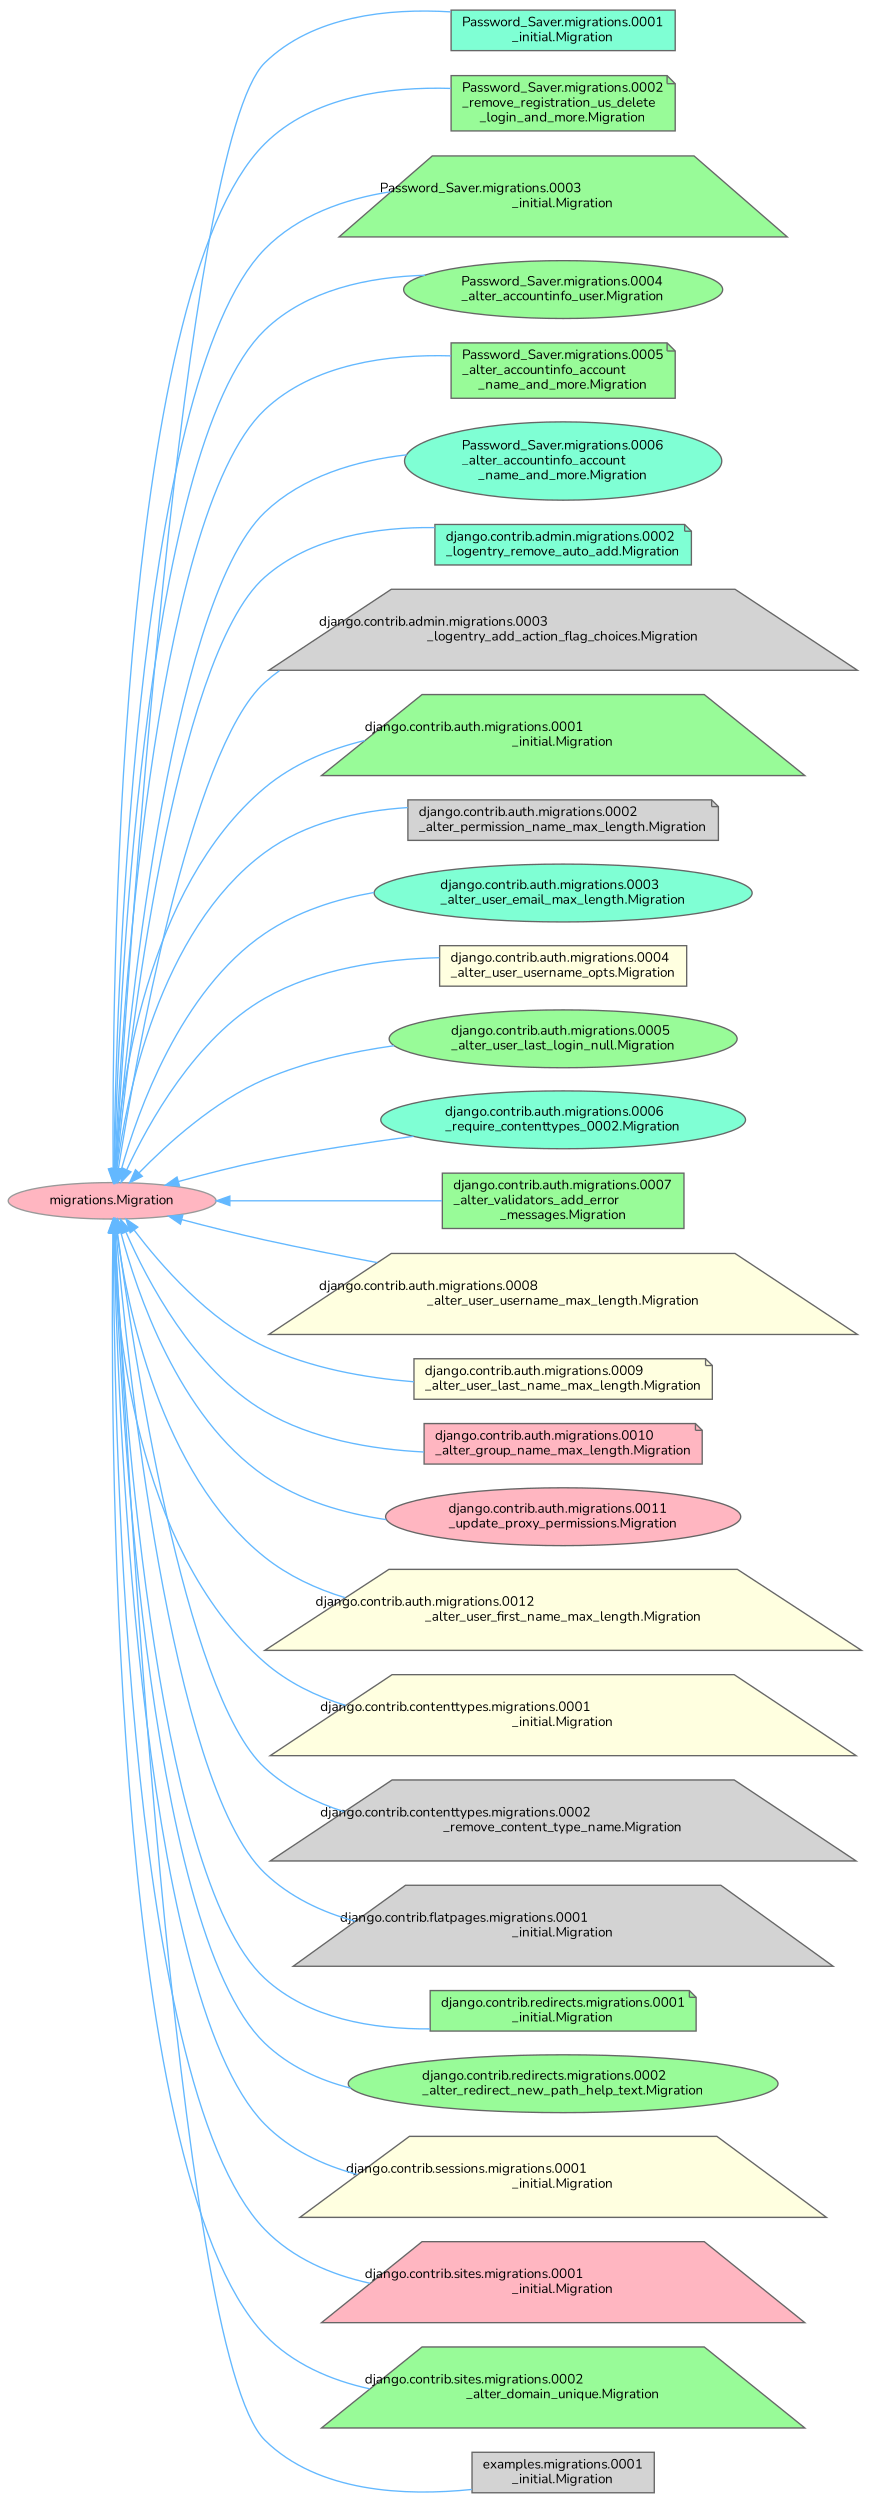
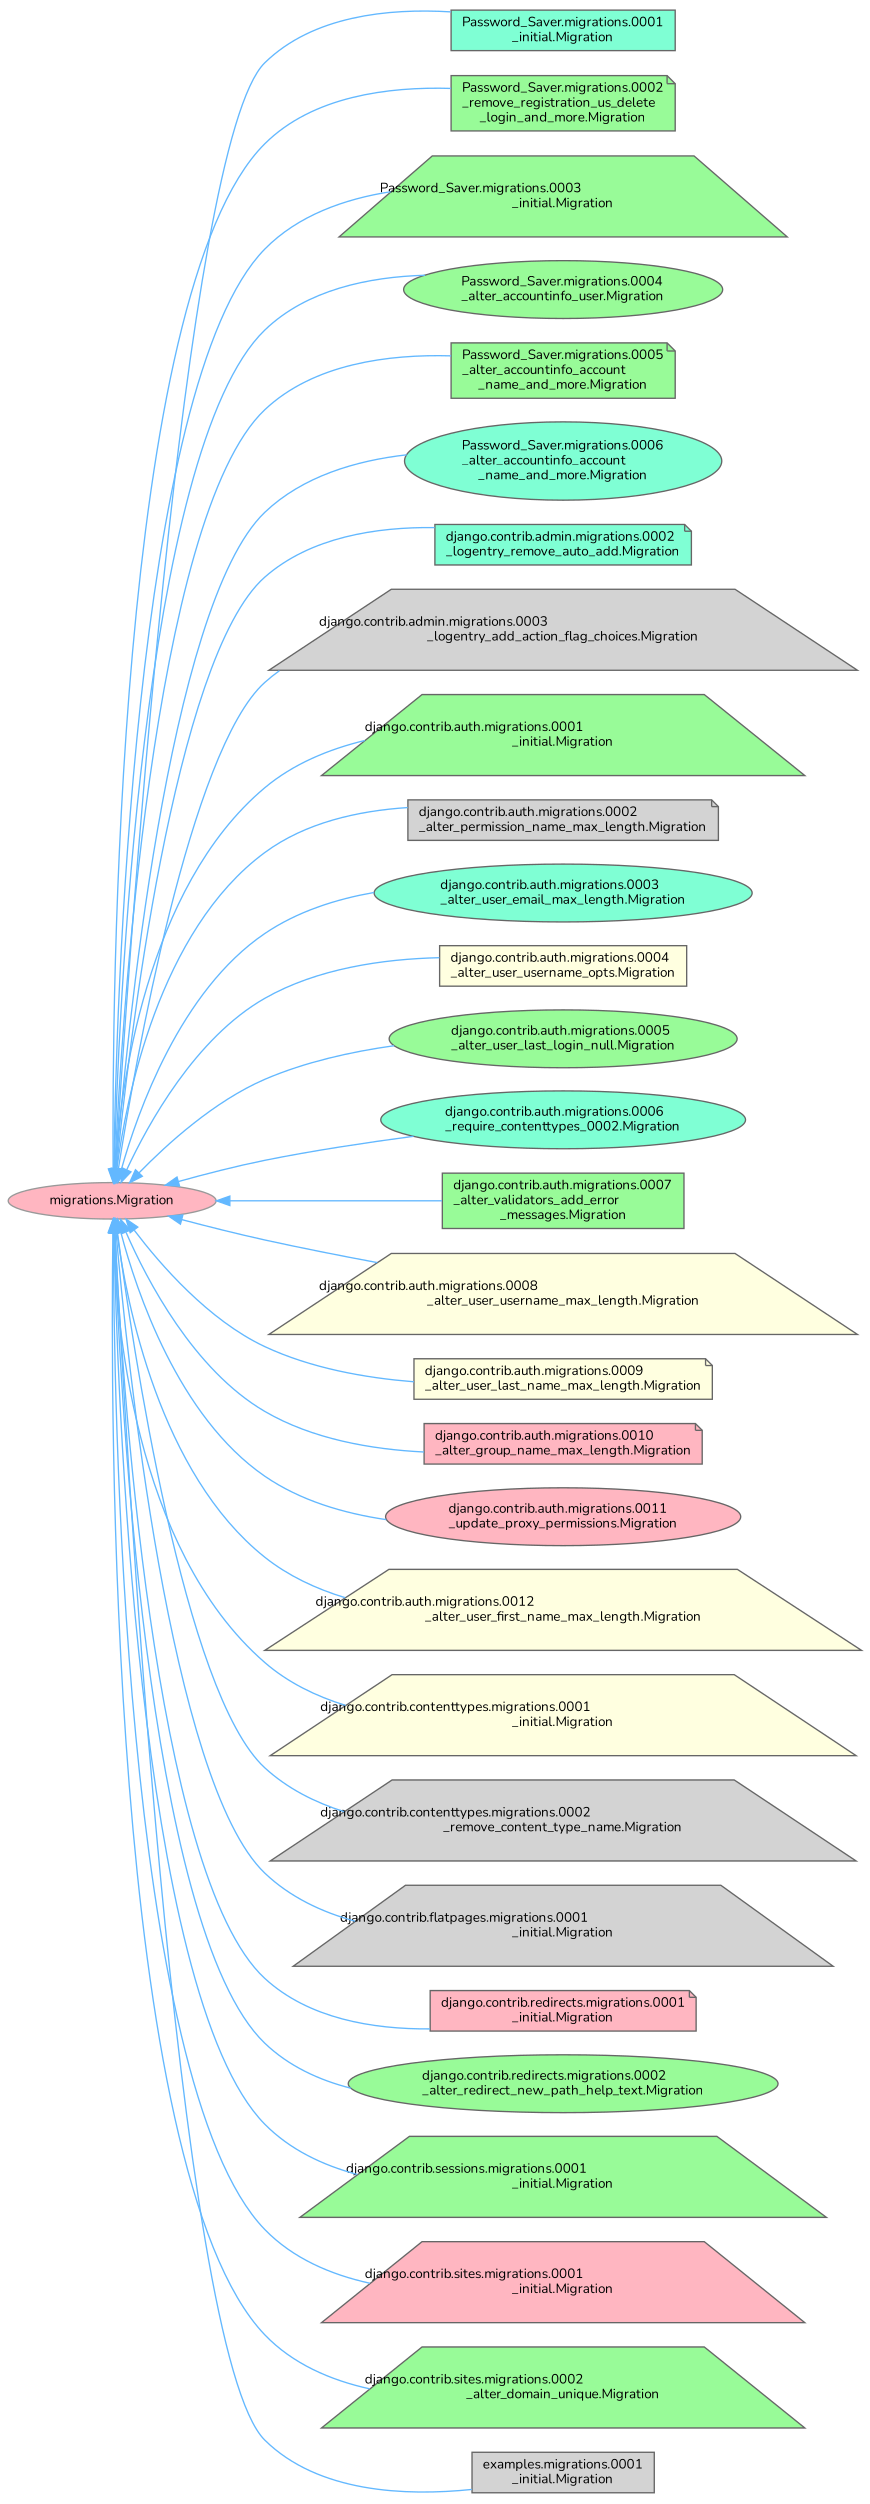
node "django.contrib.redirects.migrations.0001 _initial.Migration": fillcolor palegreen -> lightpink
node "django.contrib.sessions.migrations.0001 _initial.Migration": fillcolor lightyellow -> palegreen
